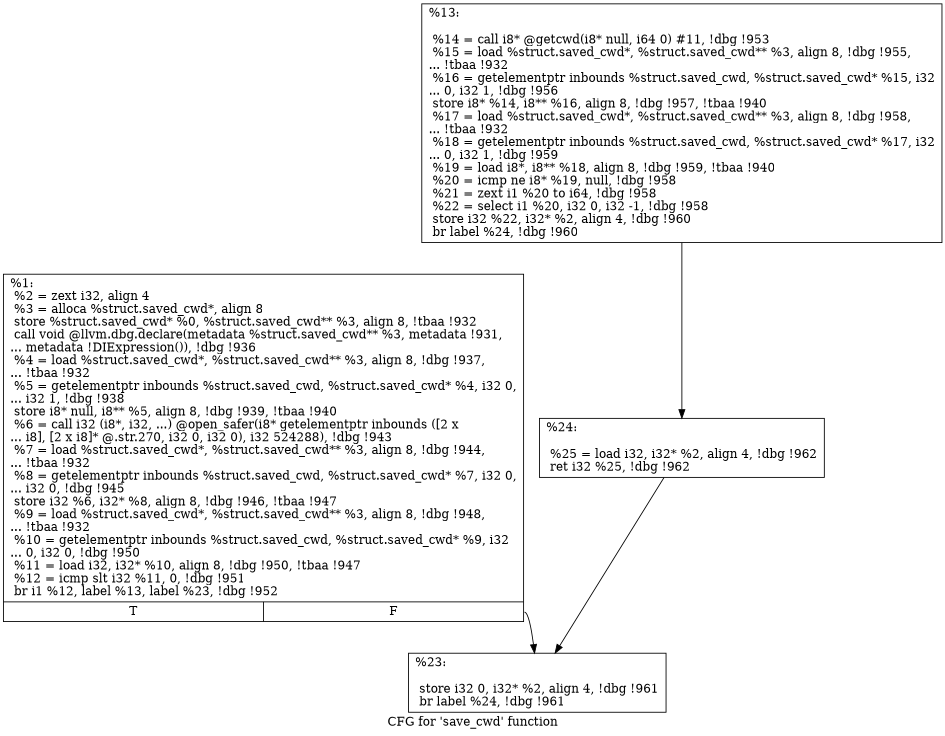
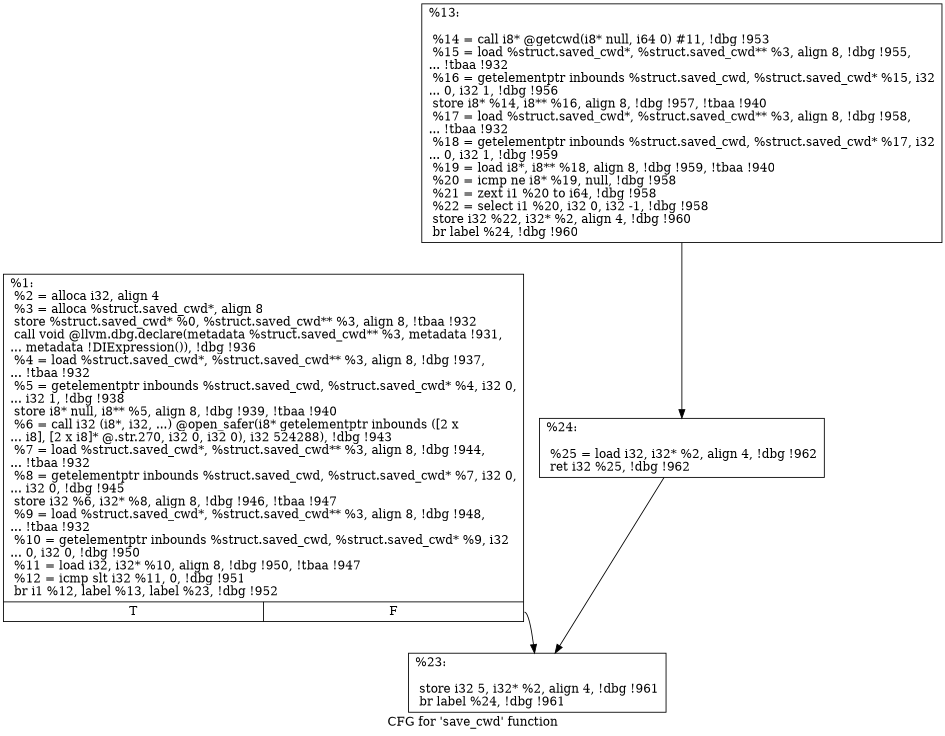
node "%1:": text "%2 = zext i32, align 4" -> "%2 = alloca i32, align 4"
node "%23:": text "store i32 0, i32* %2, align 4, !dbg !961" -> "store i32 5, i32* %2, align 4, !dbg !961"
